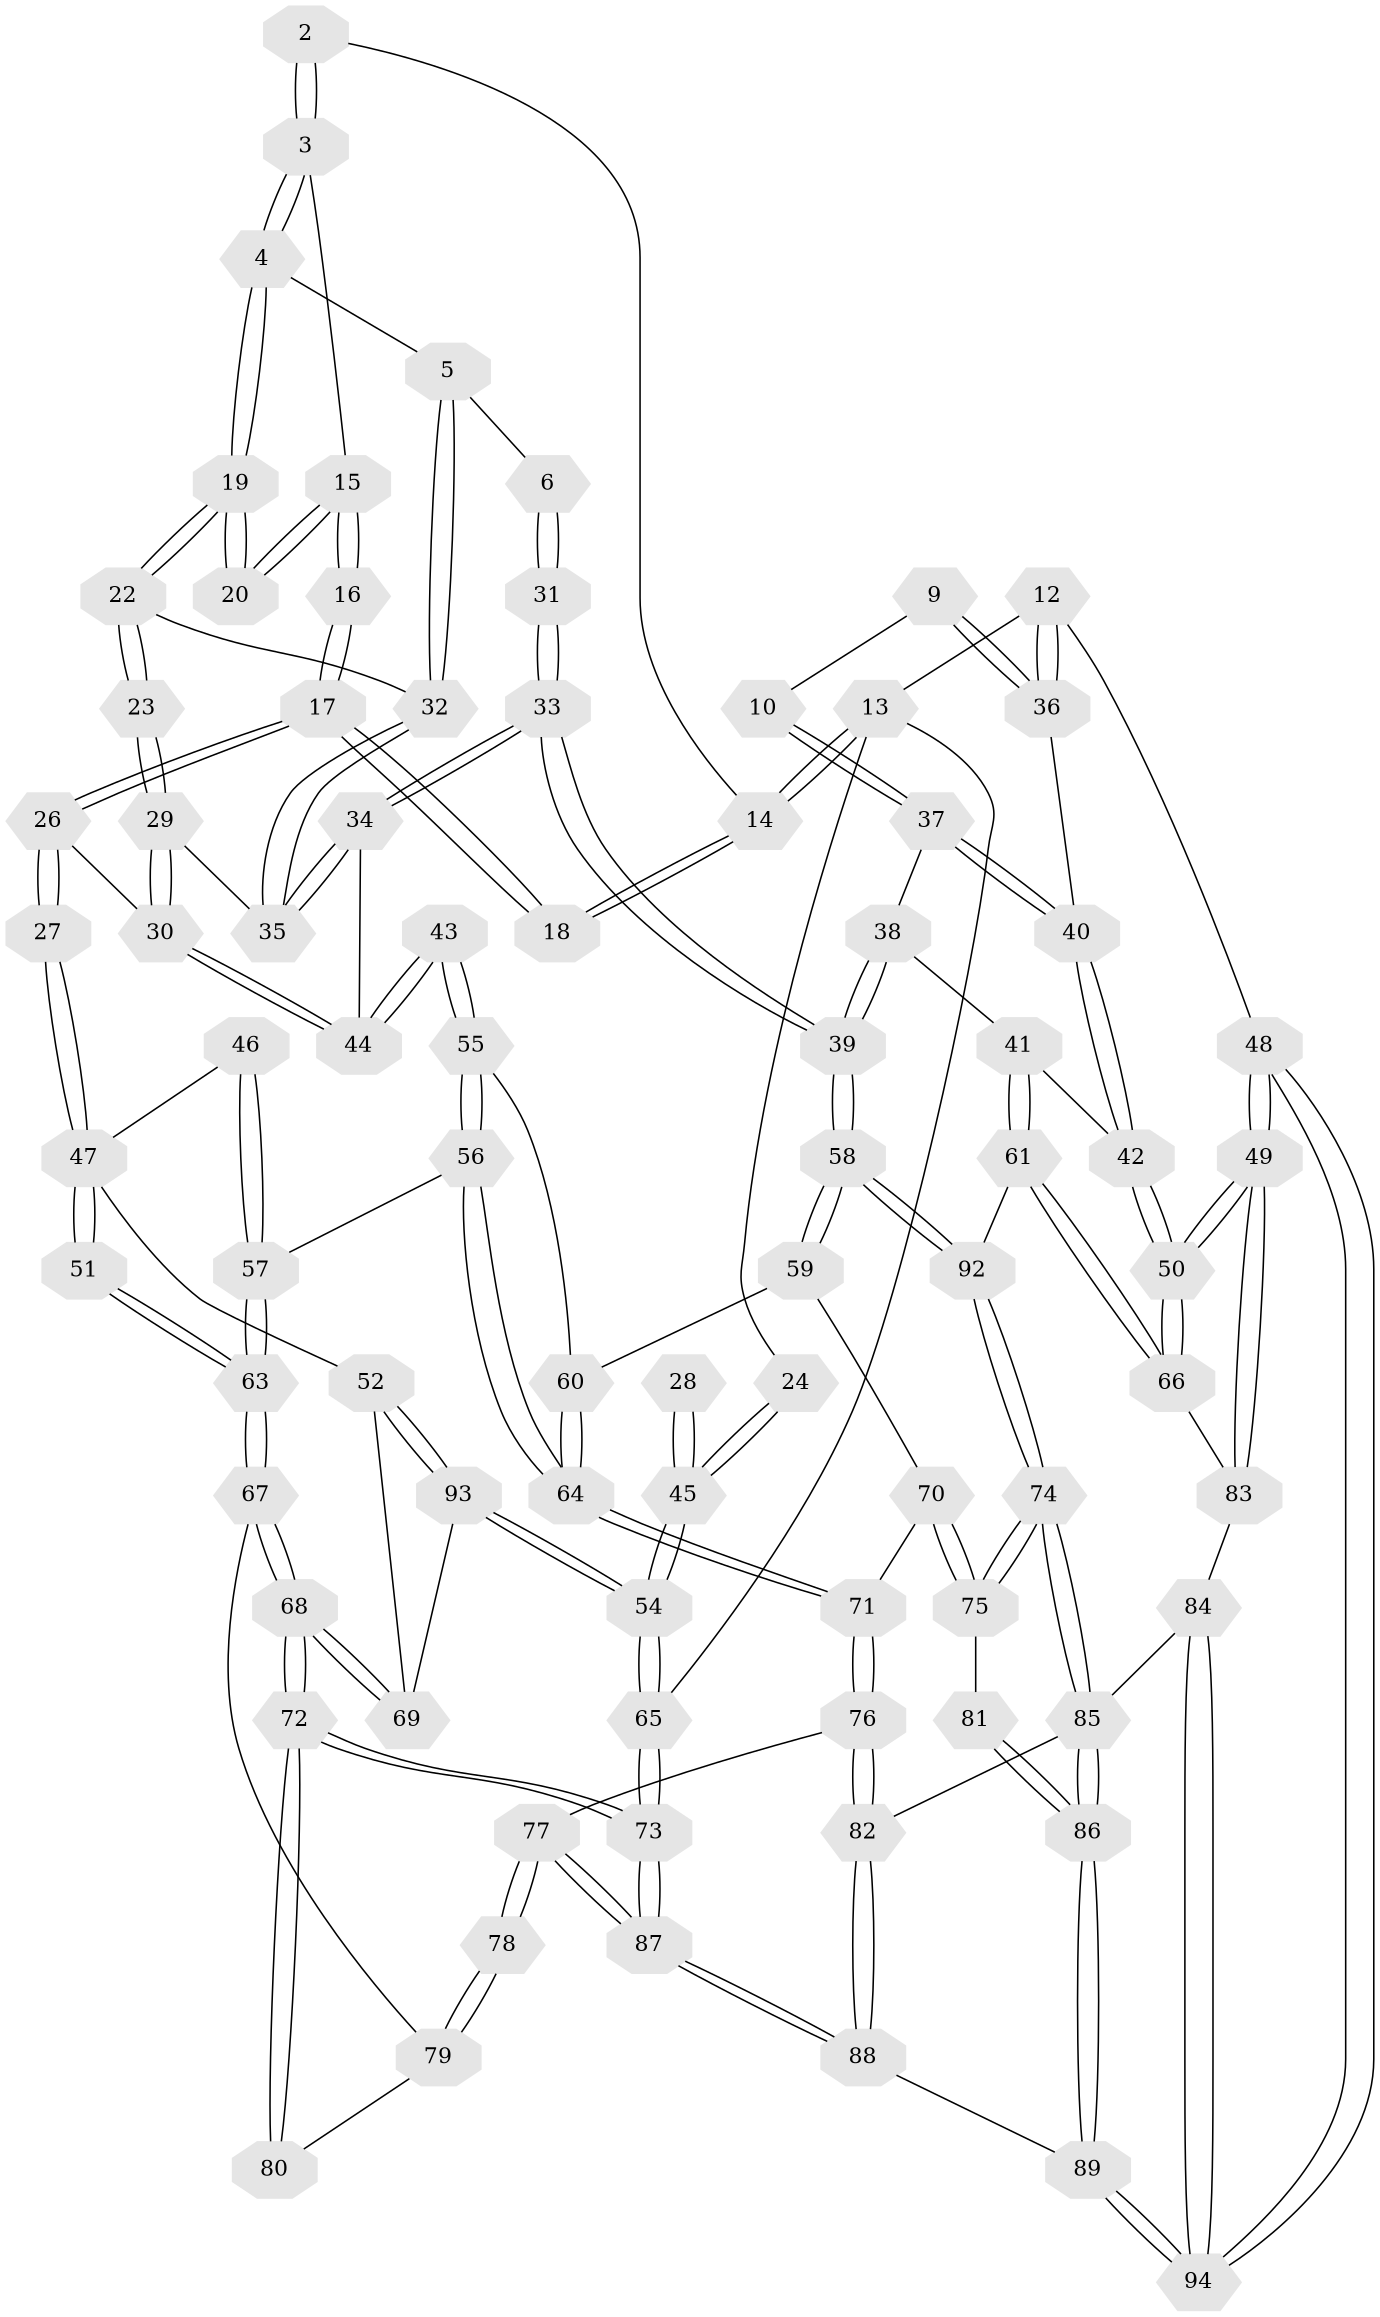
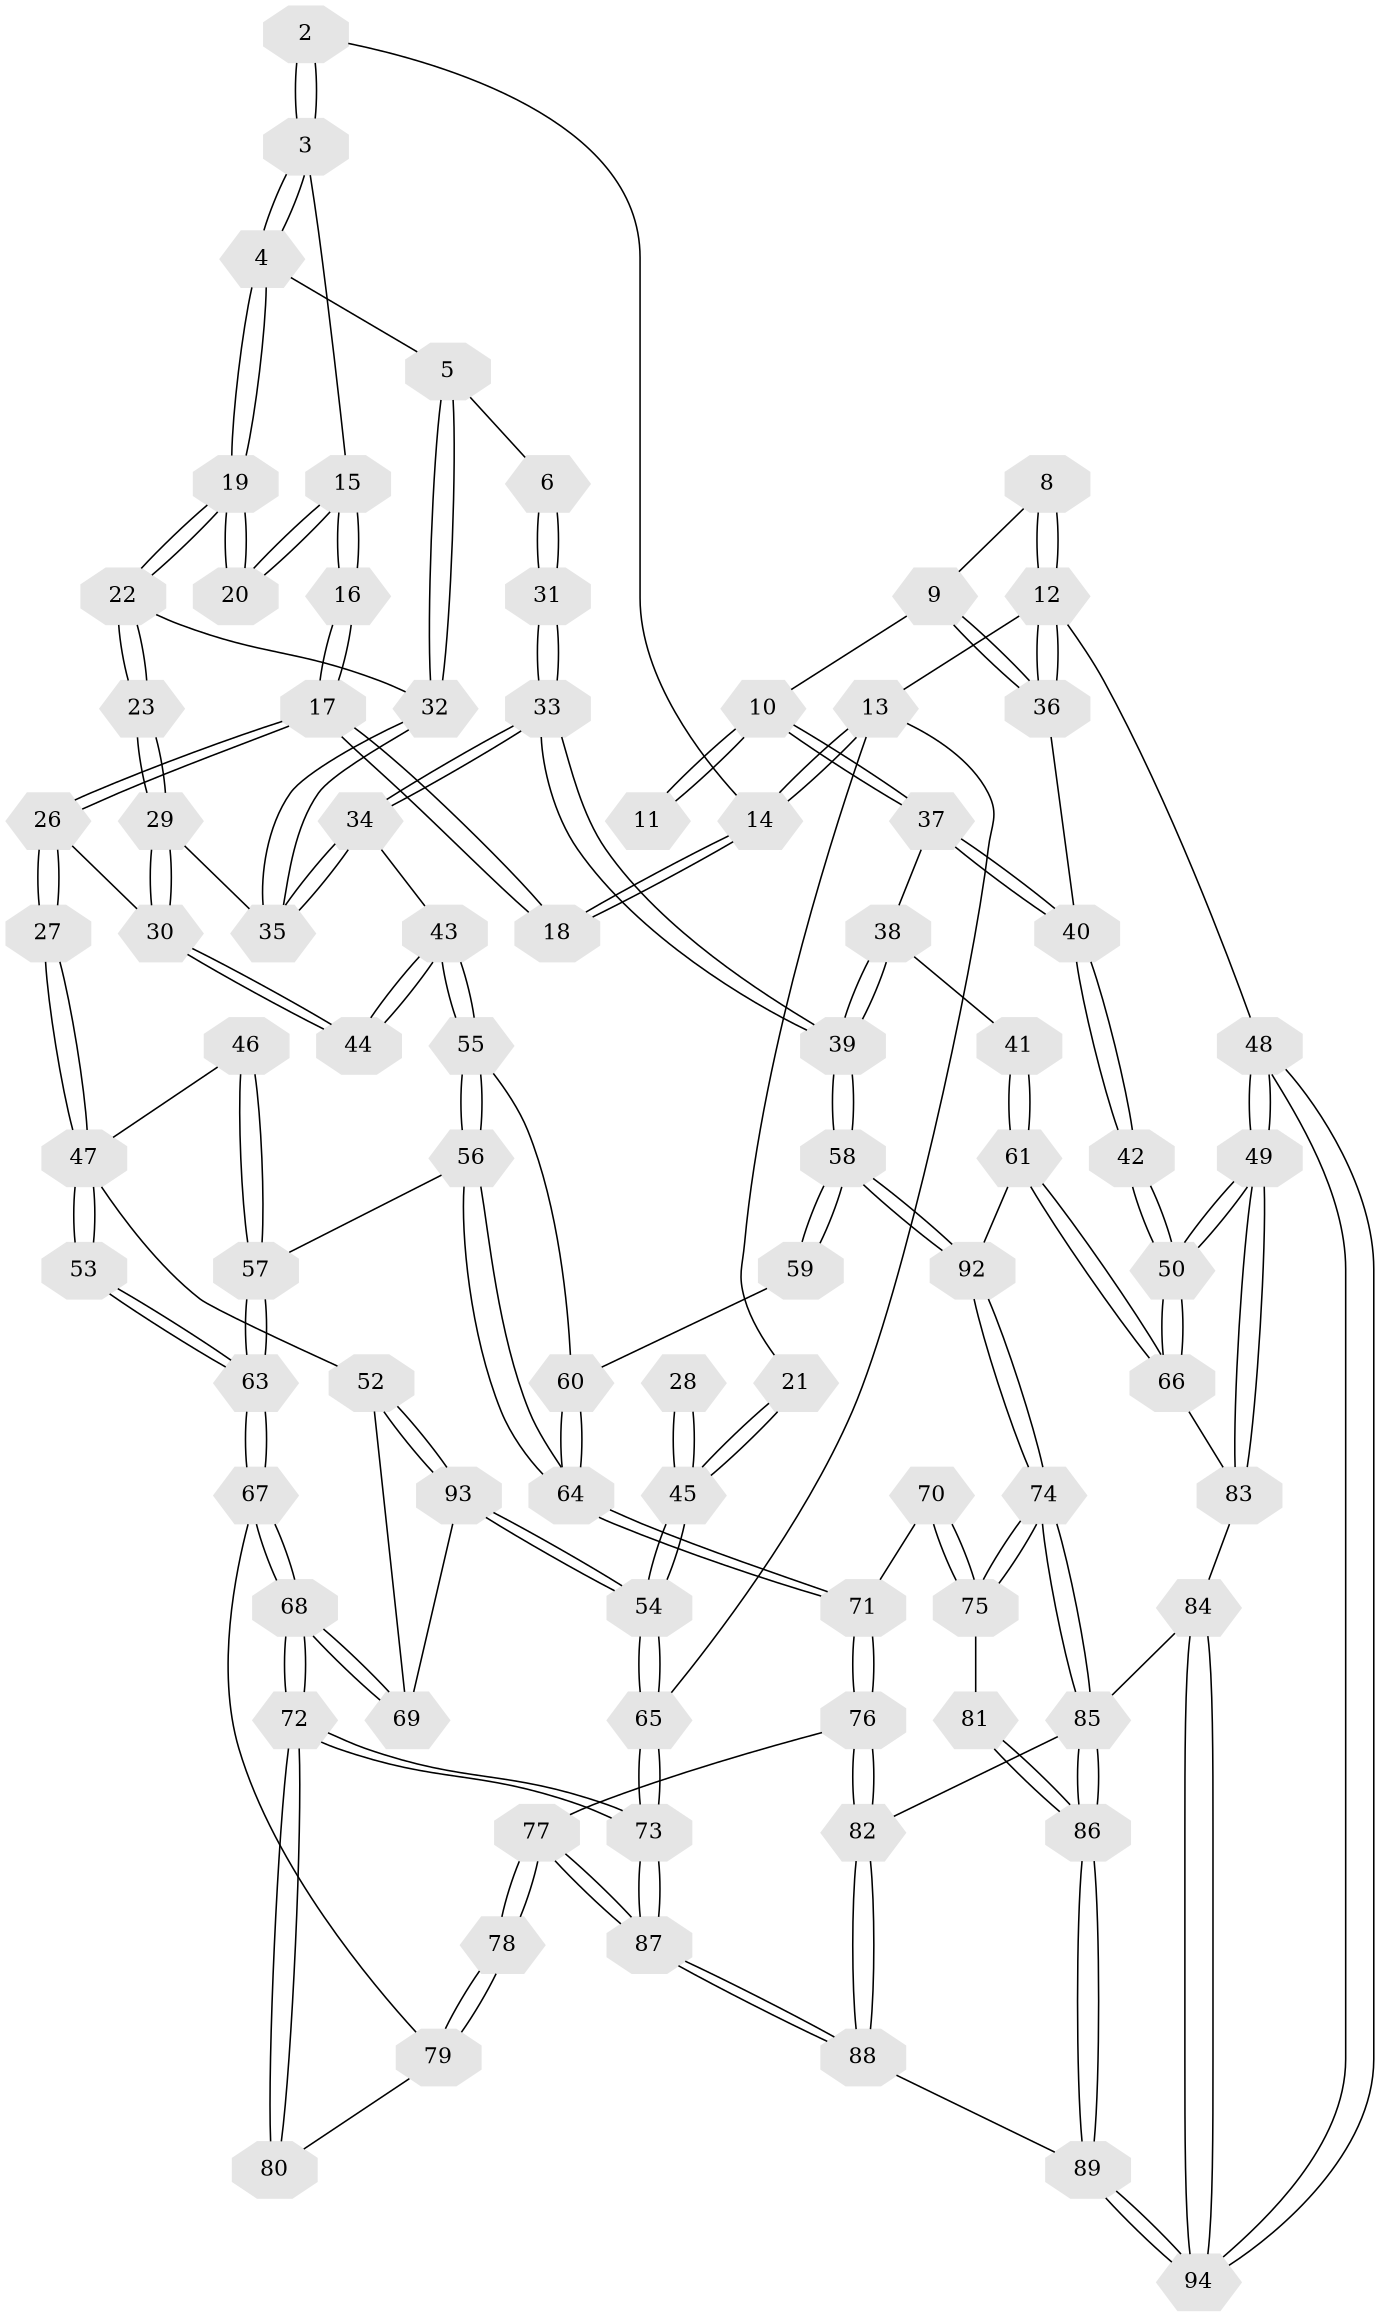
node "8": added
node "11": added
edge "34" -- "44": now "34" -- "43"
edge "41" -- "42": removed
node "51": label "51" -> "53"
node "24": label "24" -> "21"
edge "59" -- "70": removed
